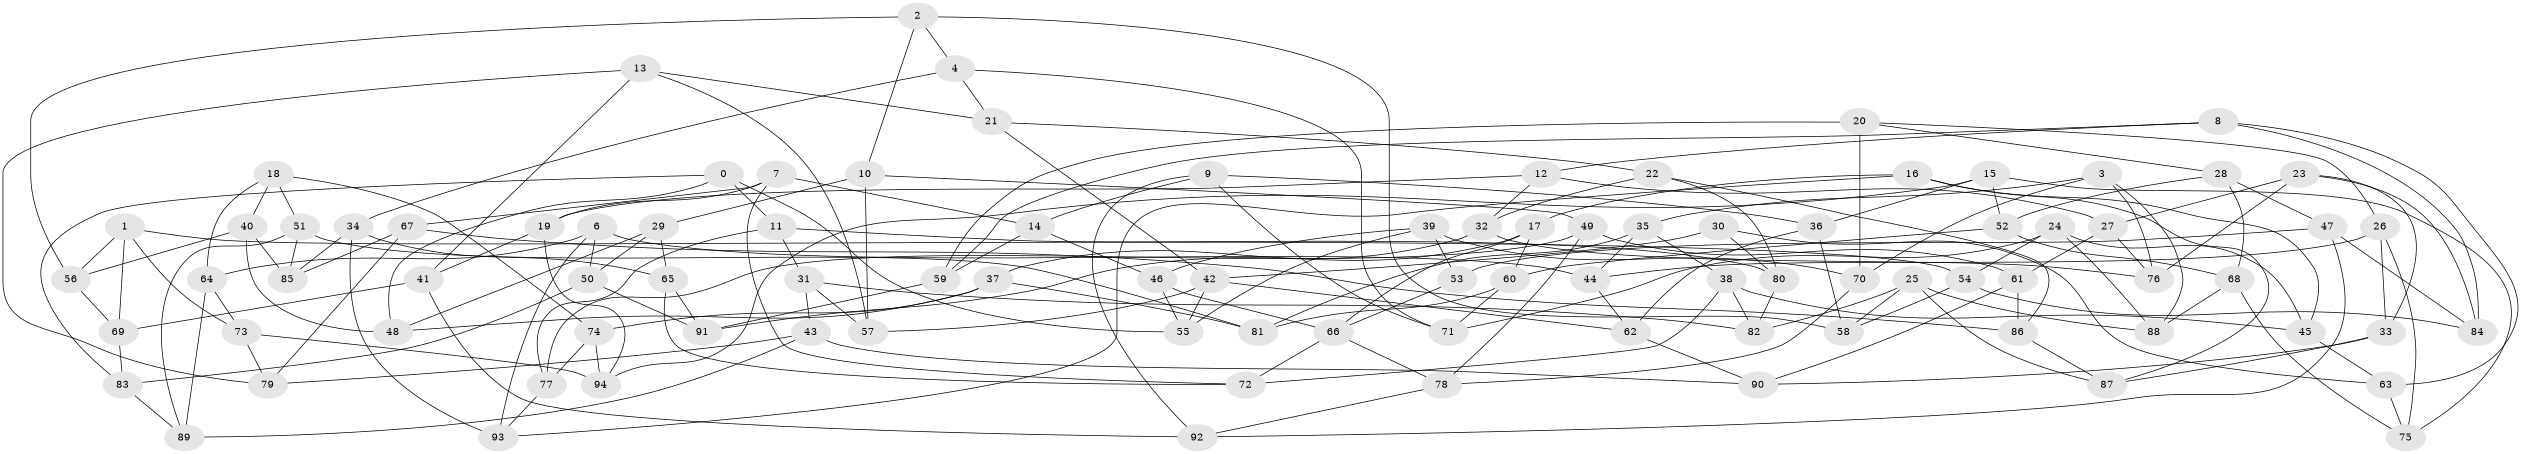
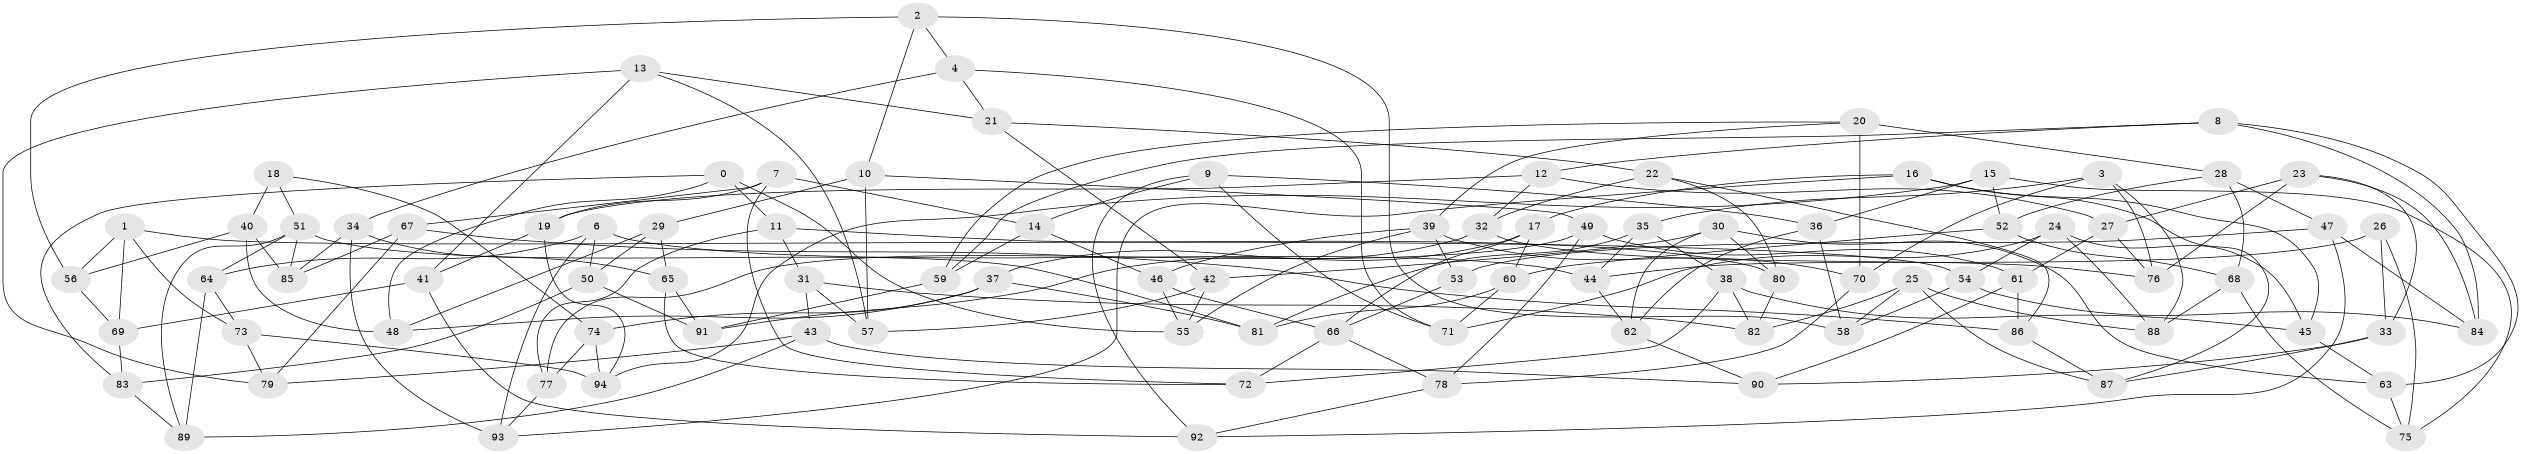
edge "20" -- "26": now "20" -- "39"
edge "18" -- "64": now "51" -- "64"
edge "42" -- "62": now "30" -- "62"
